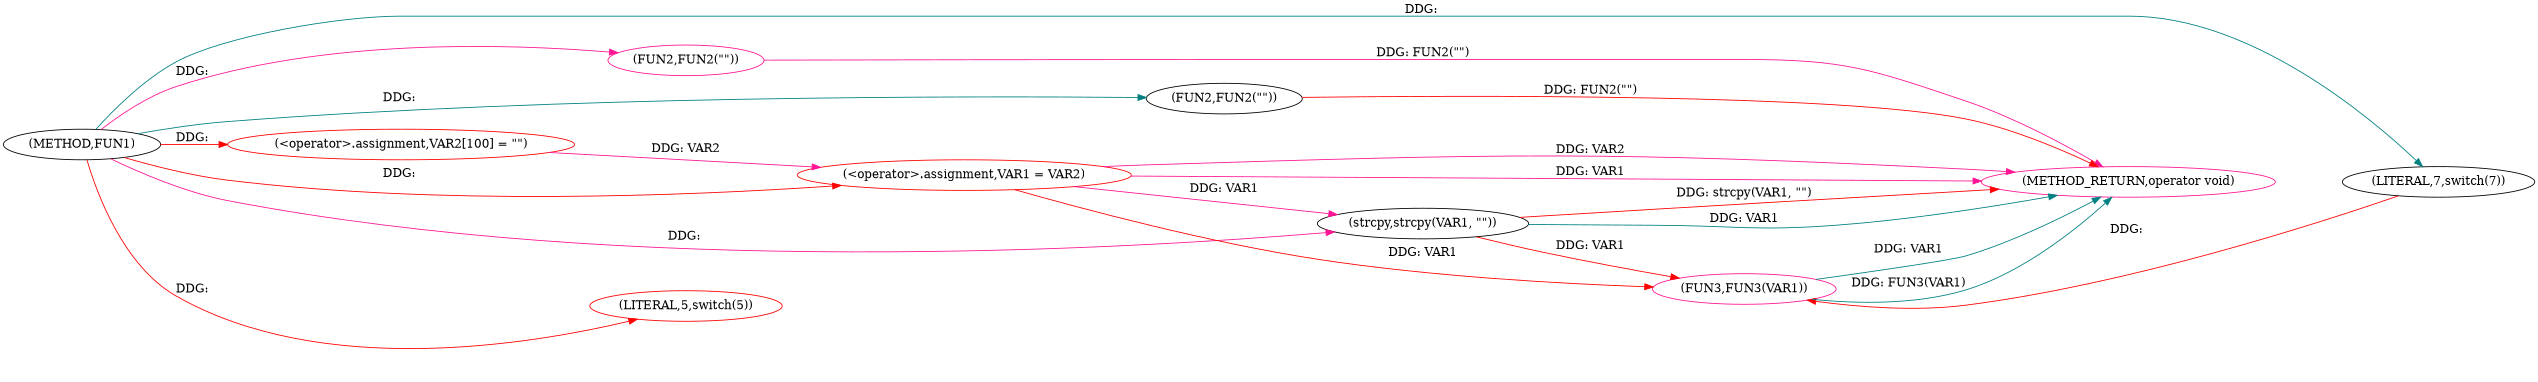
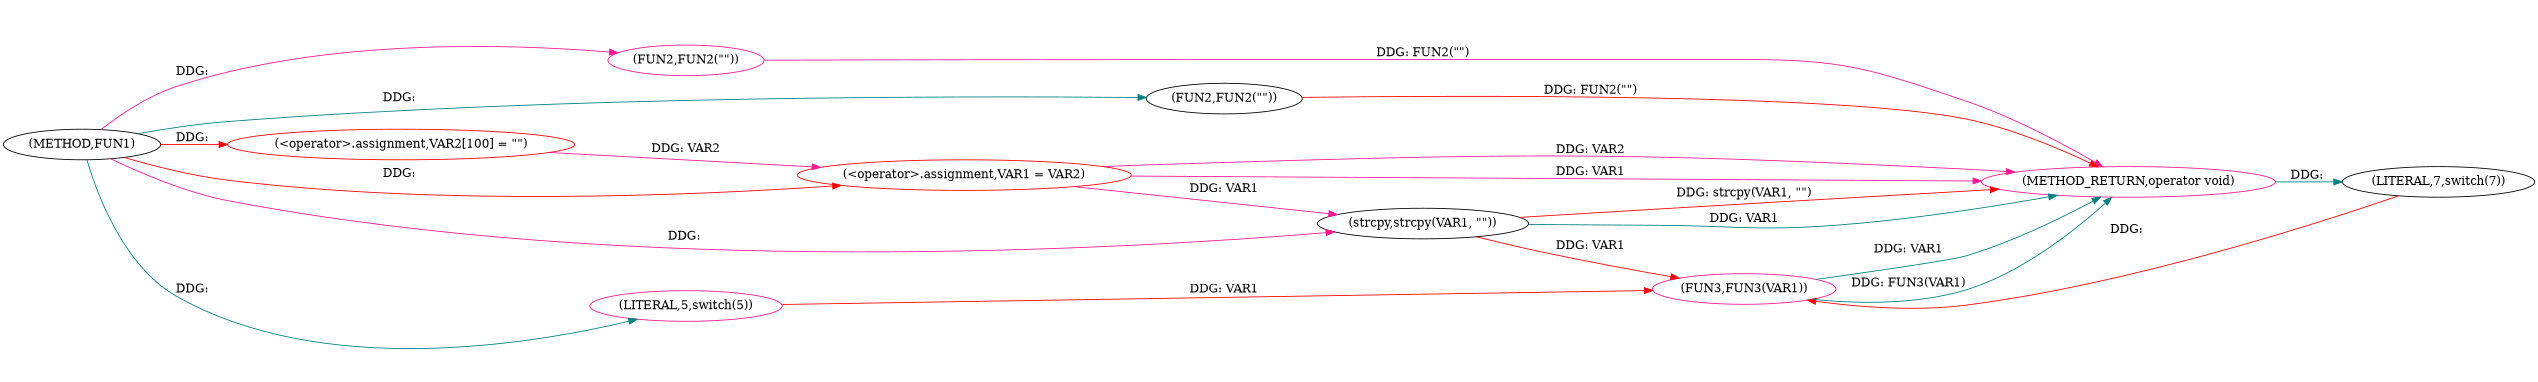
edge "(METHOD,FUN1)" -> "(LITERAL,7,switch(7))": now "(METHOD_RETURN,operator void)" -> "(LITERAL,7,switch(7))"
edge "(<operator>.assignment,VAR1 = VAR2)" -> "(FUN3,FUN3(VAR1))": now "(LITERAL,5,switch(5))" -> "(FUN3,FUN3(VAR1))"
node "(LITERAL,5,switch(5))": color red -> deeppink
edge "(METHOD,FUN1)" -> "(LITERAL,5,switch(5))": color red -> teal
